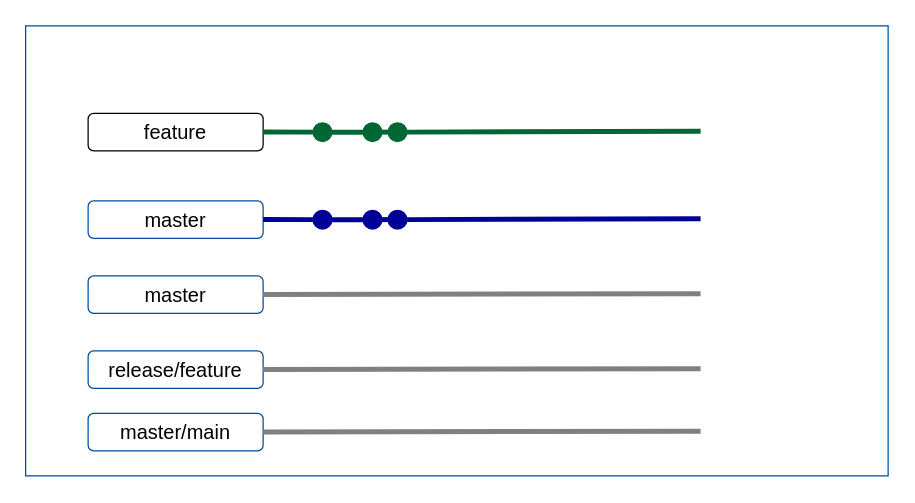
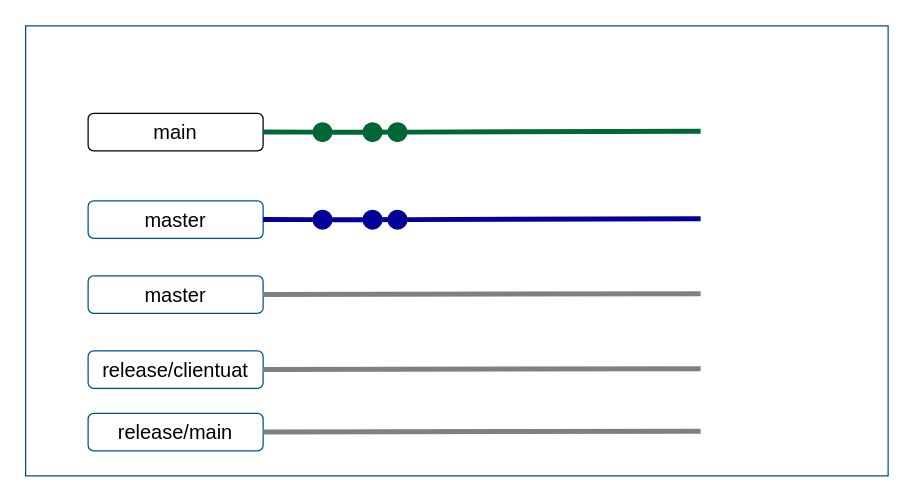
node "feature": label "feature" -> "main"
node "release/feature": label "release/feature" -> "release/clientuat"
node "master/main": label "master/main" -> "release/main"
